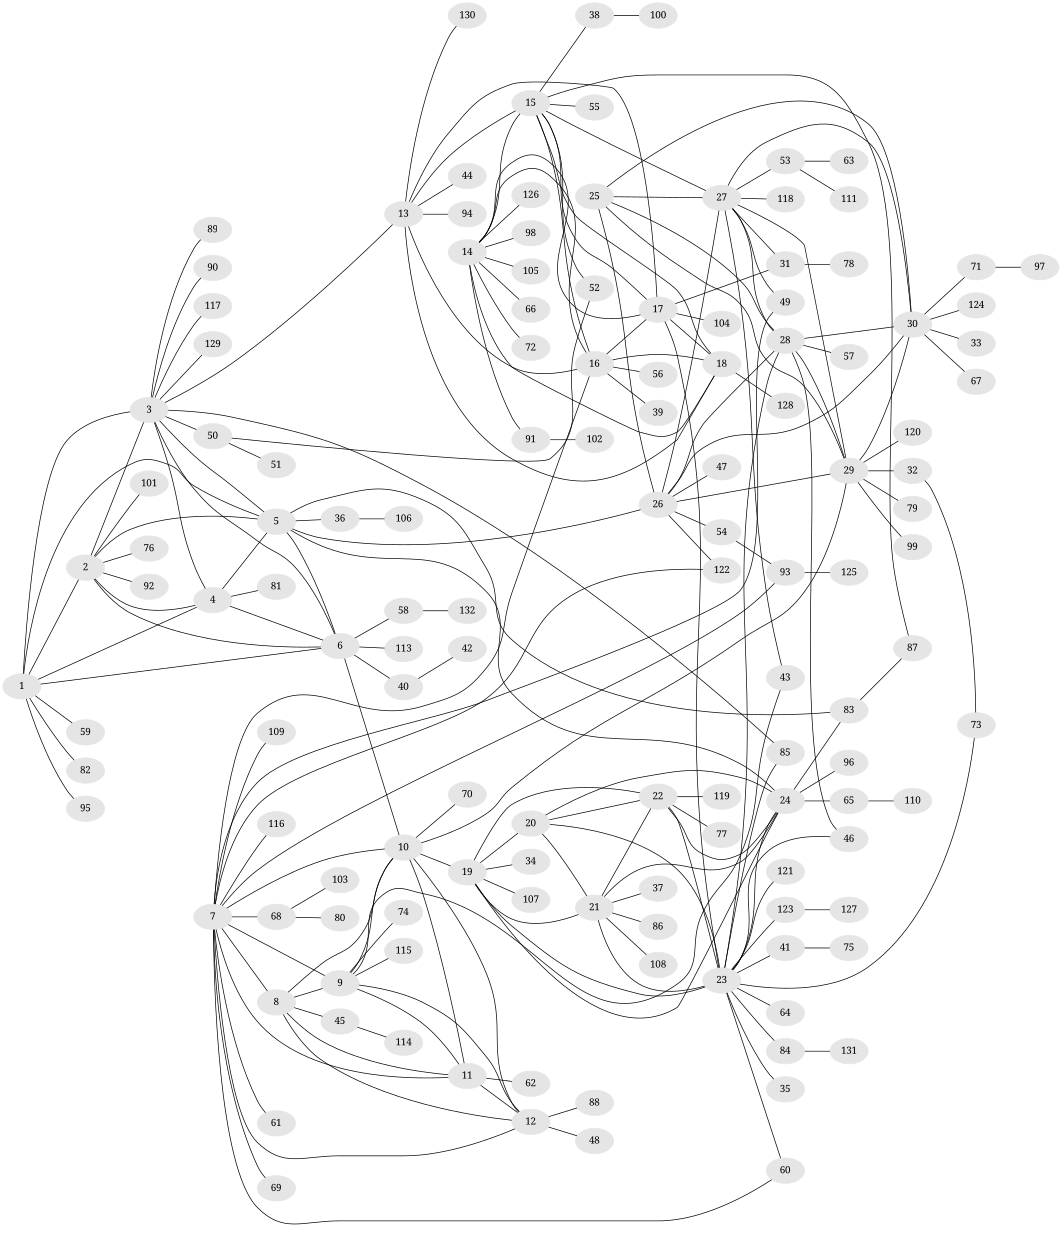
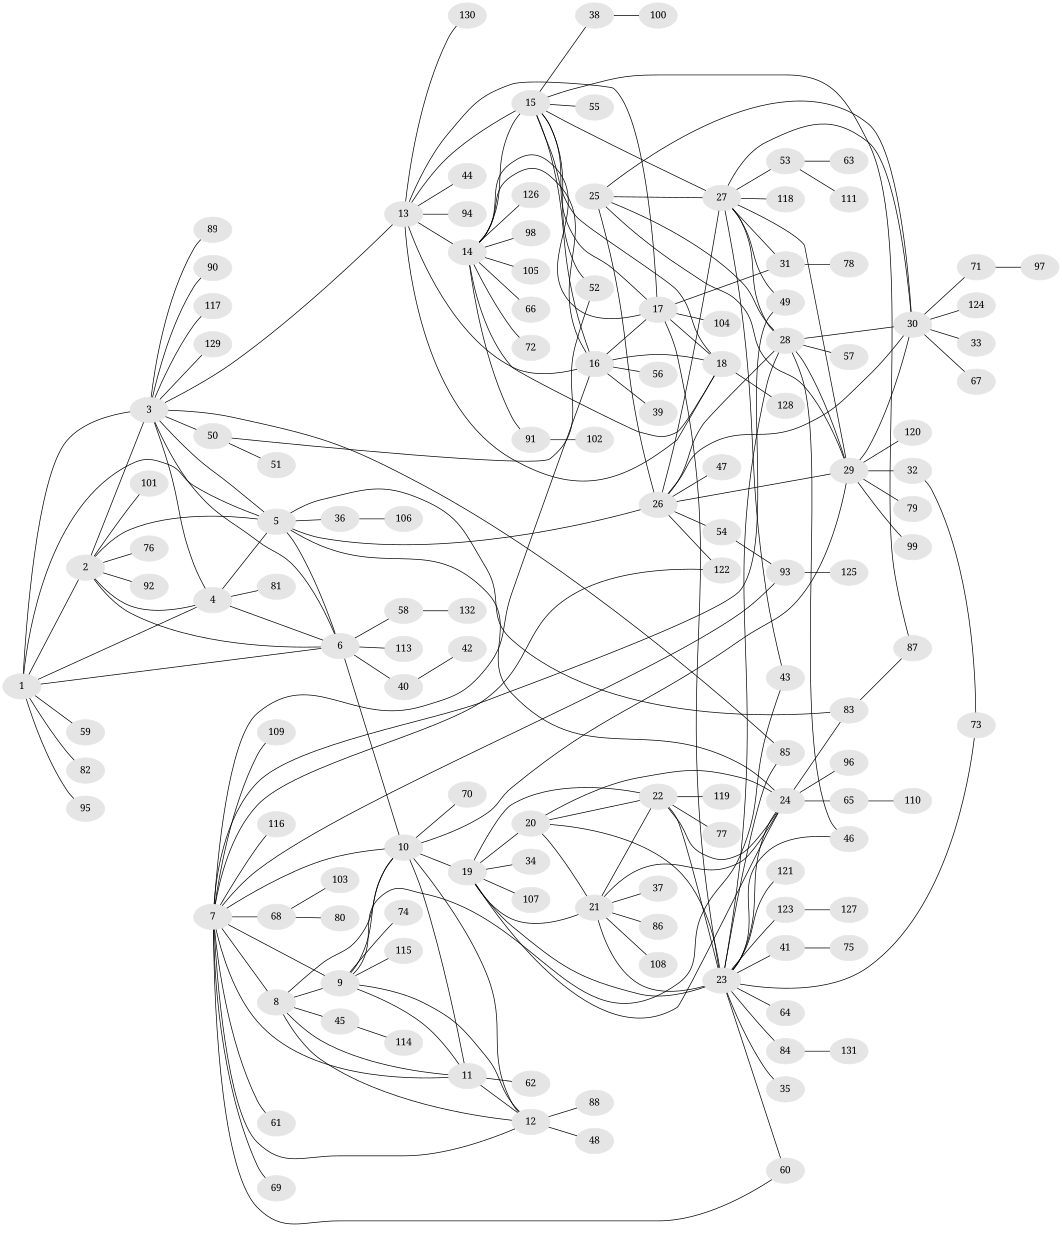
edge "13" -- "14": added
